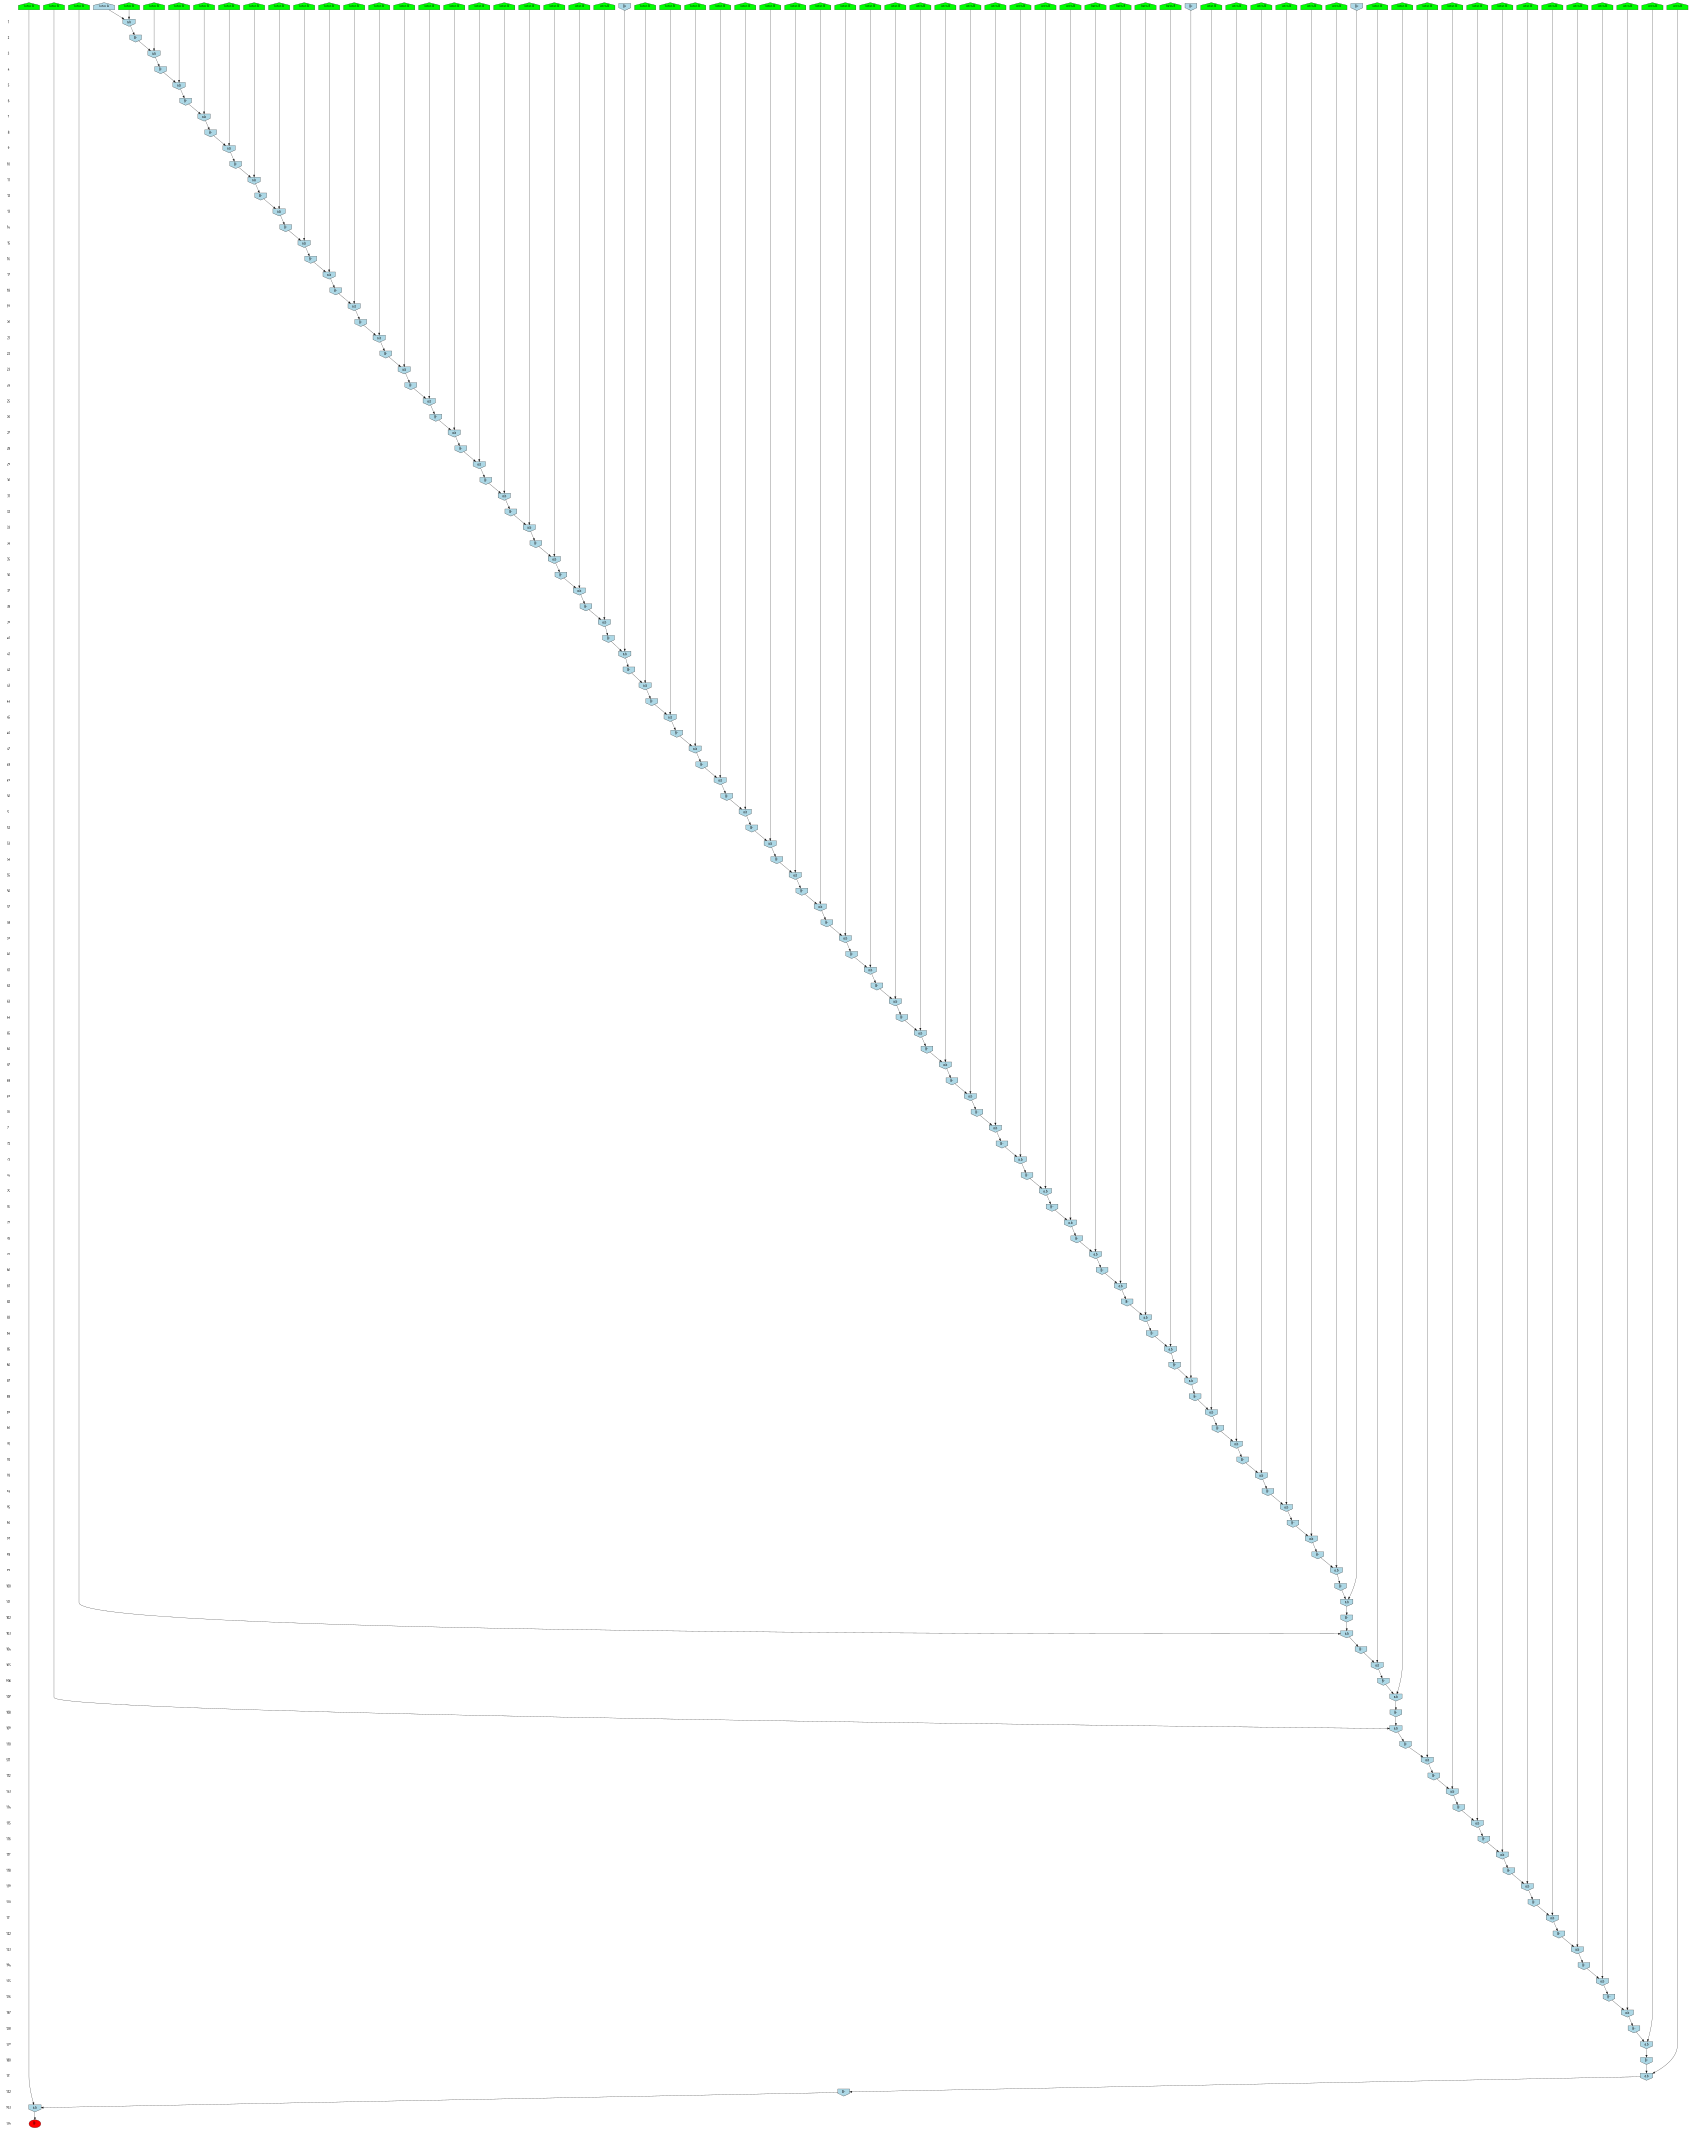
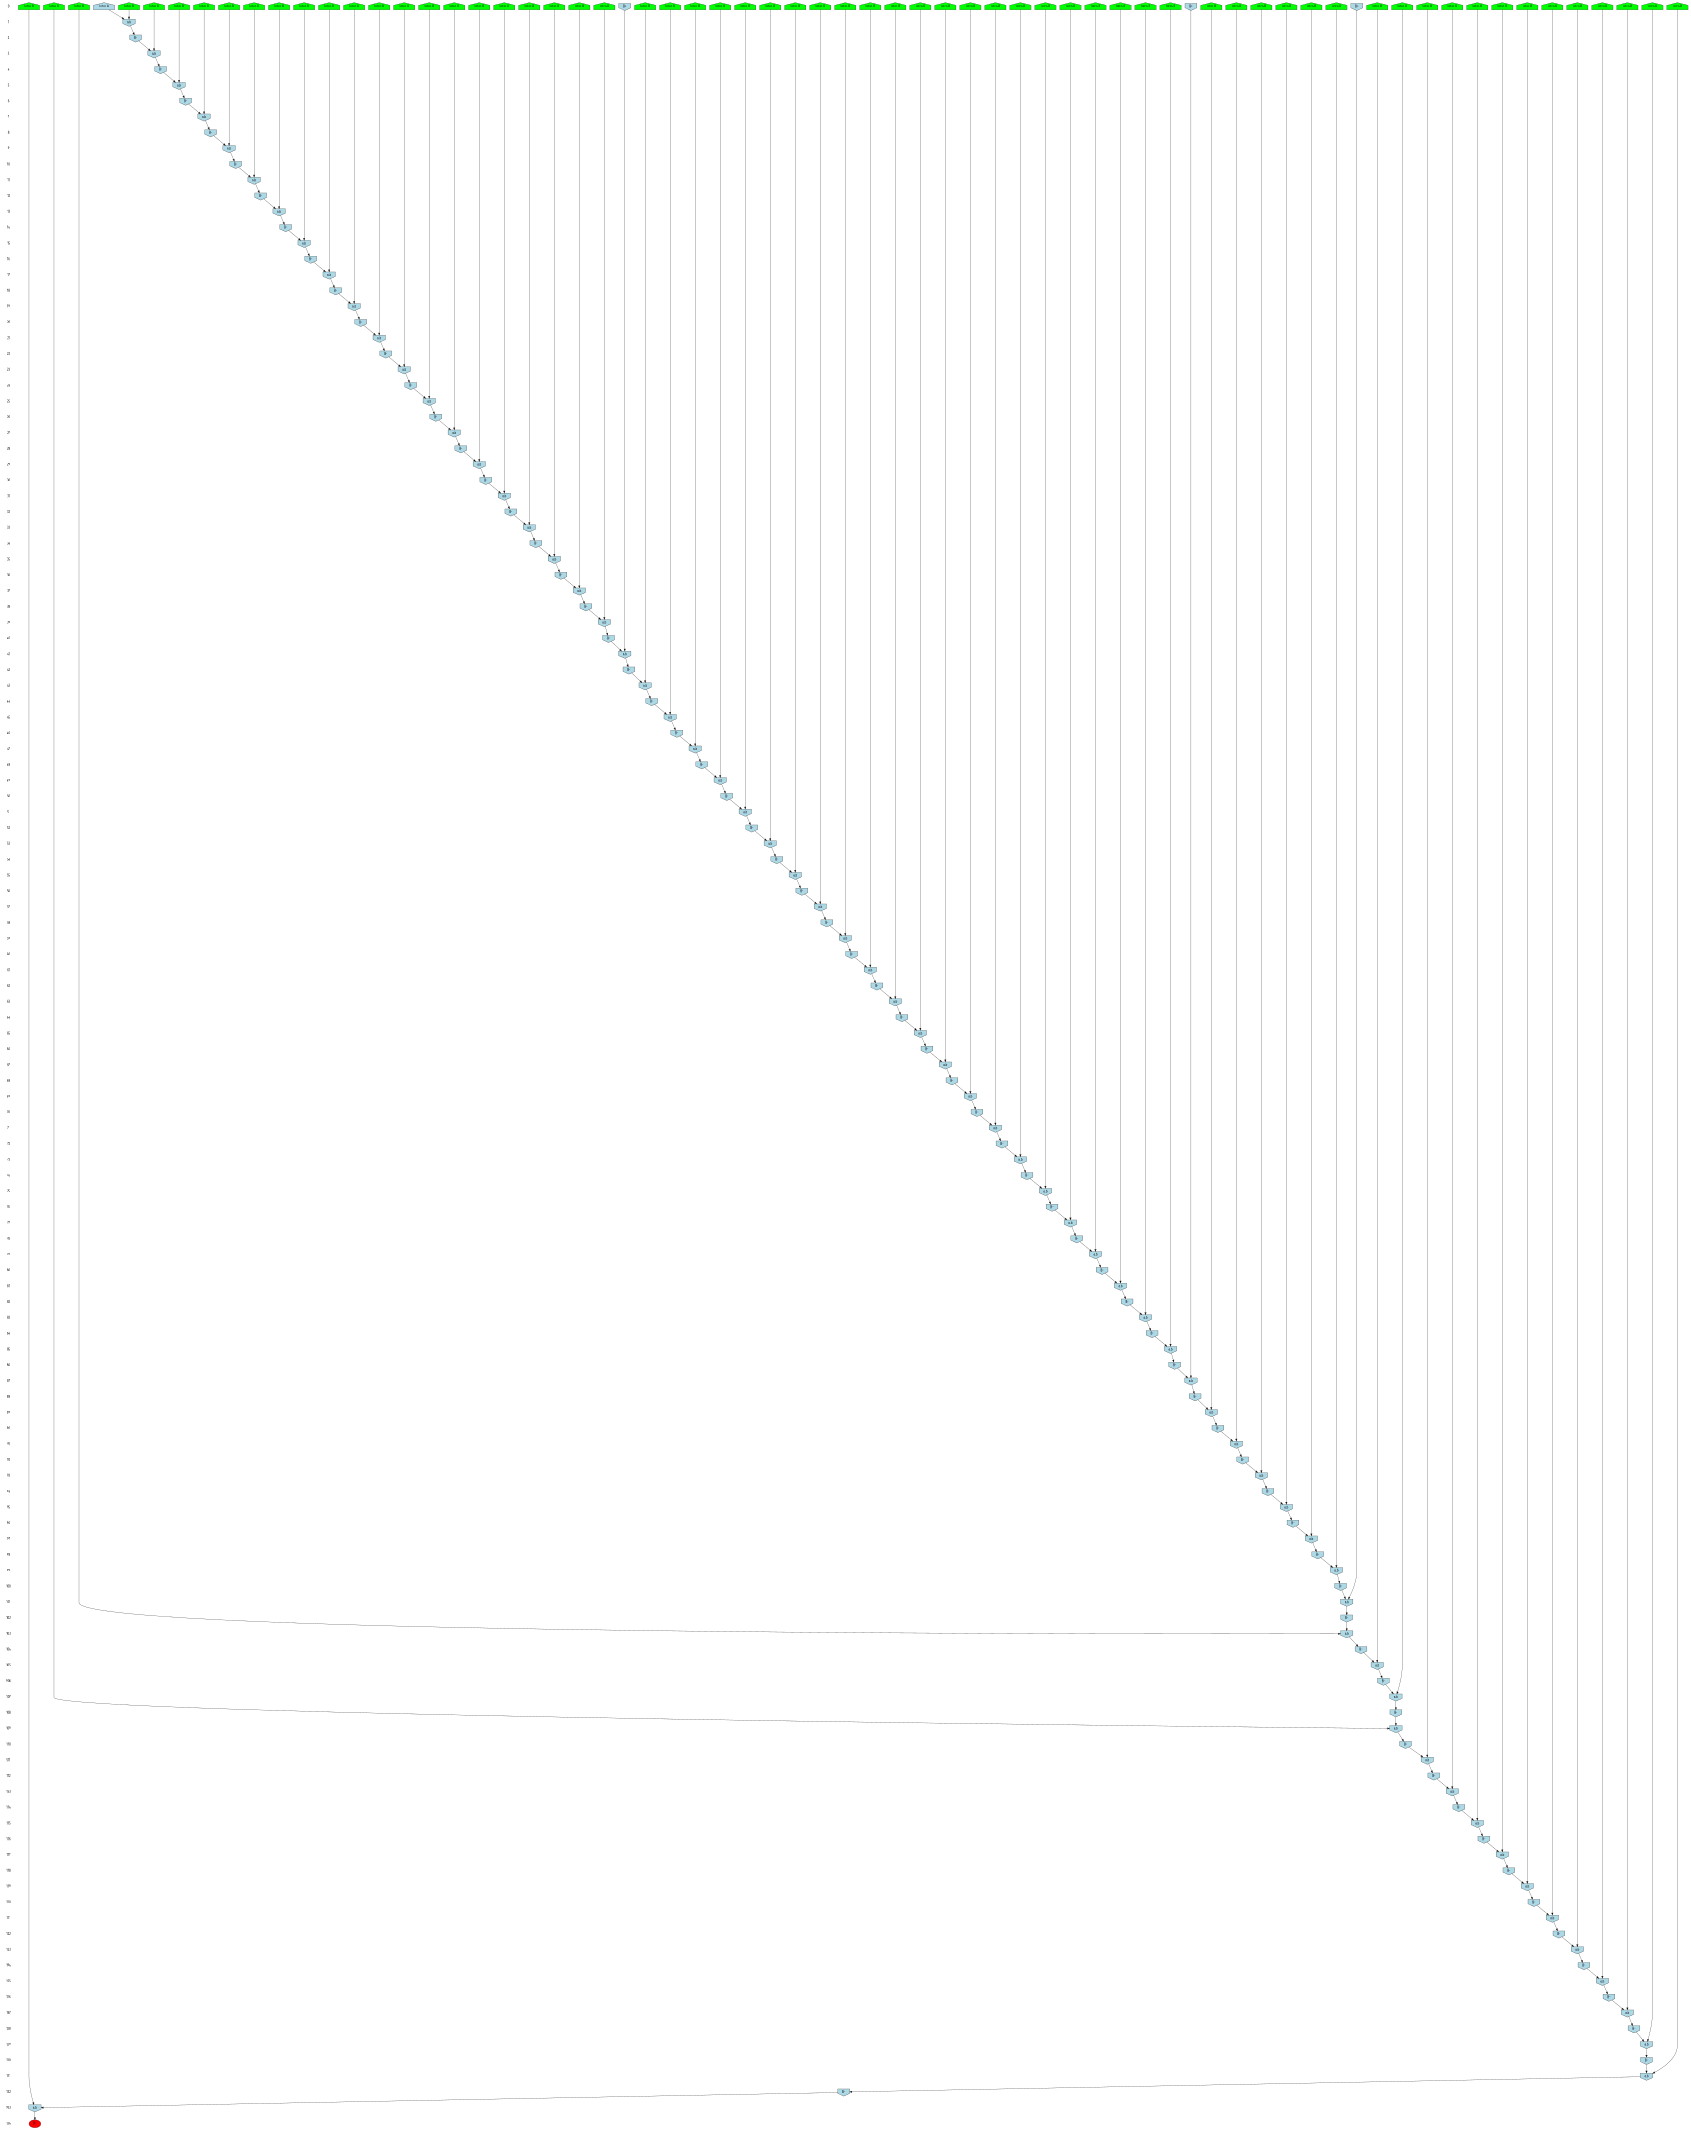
node "0": added
node "180": label "180" -> "130"
